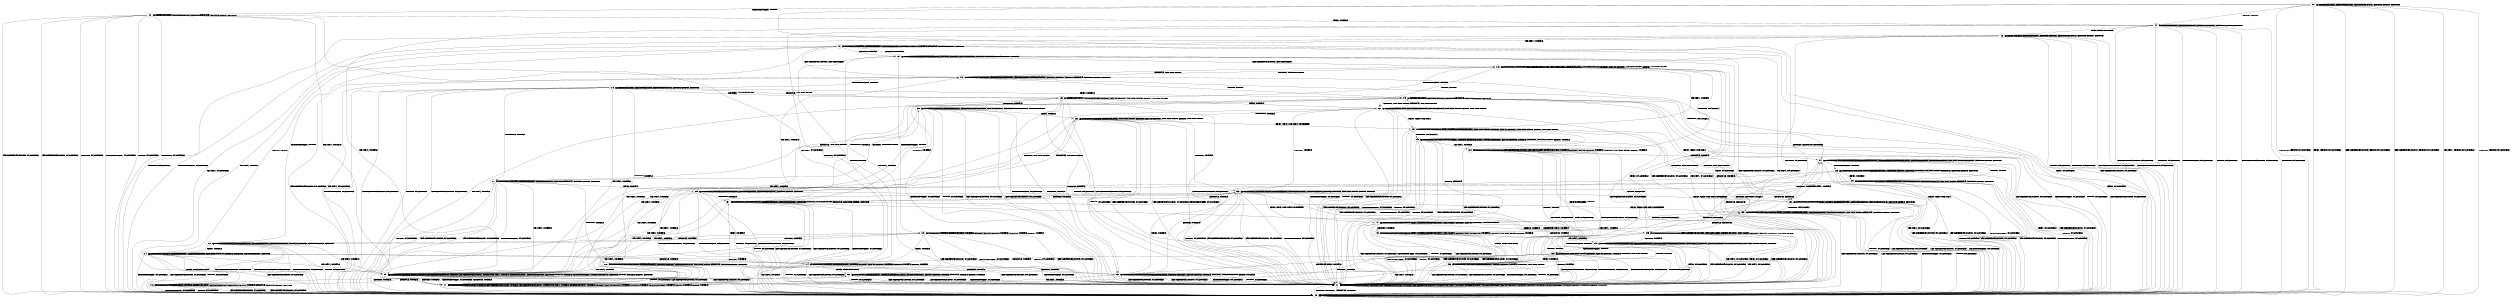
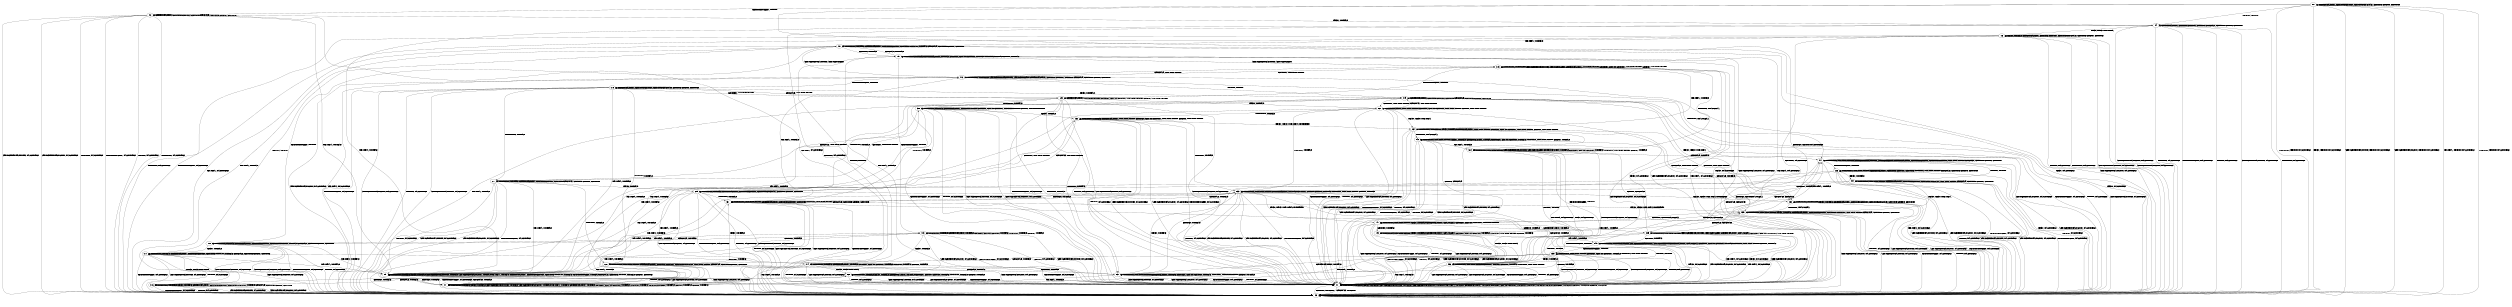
edge "s15" -> "s21": removed, label "KEXINIT / KEXINIT"
edge "s14" -> "s11": removed, label "CH_CLOSE / NO_RESP"
